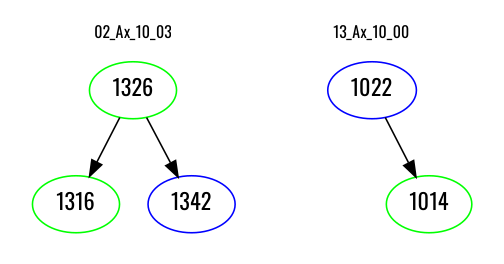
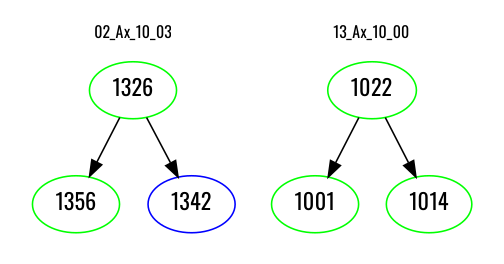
node "1022": color blue -> green
node "1316": label "1316" -> "1356"
node "1001": added
